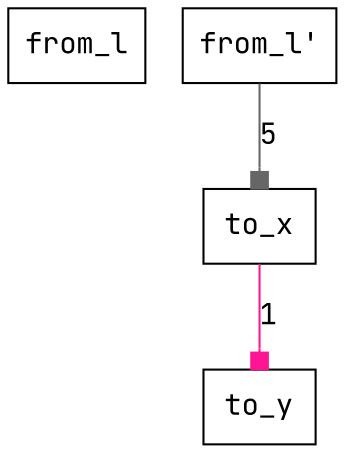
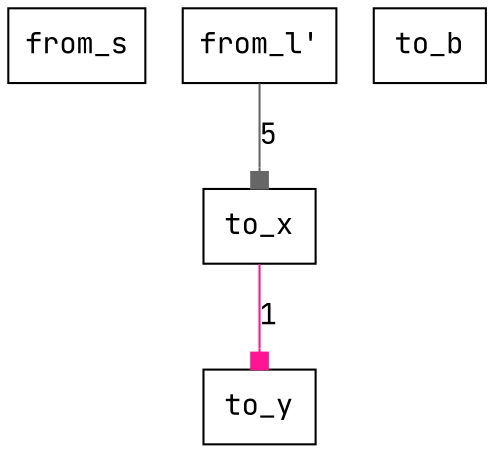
node "from_s": added
node "from_l": removed
node "to_b": added
